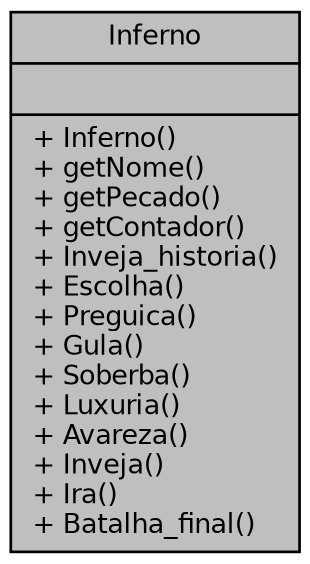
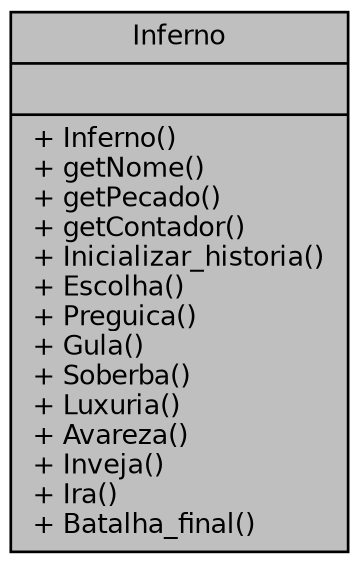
node "Inferno": text "+ Inveja_historia()" -> "+ Inicializar_historia()"
